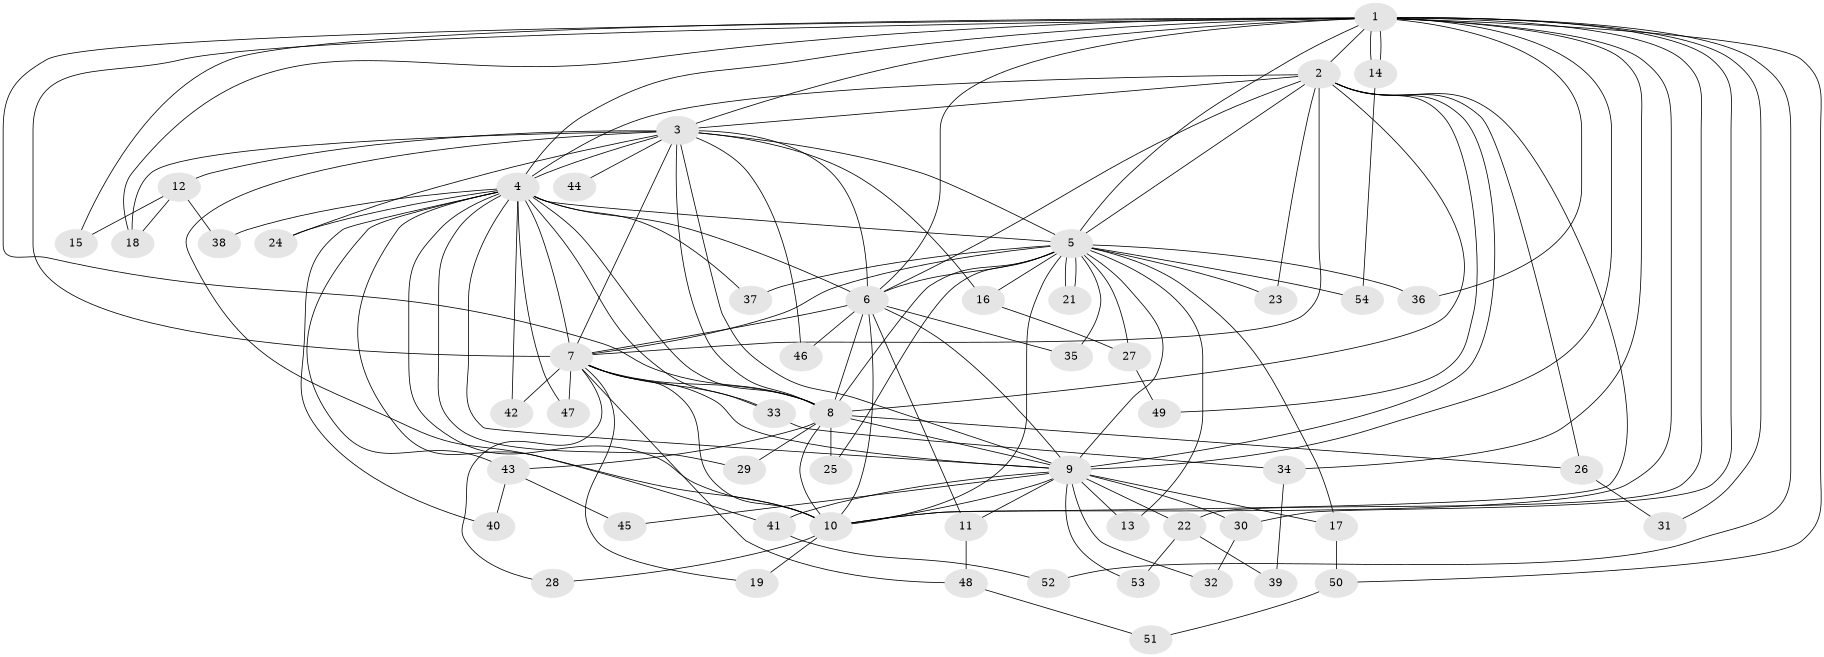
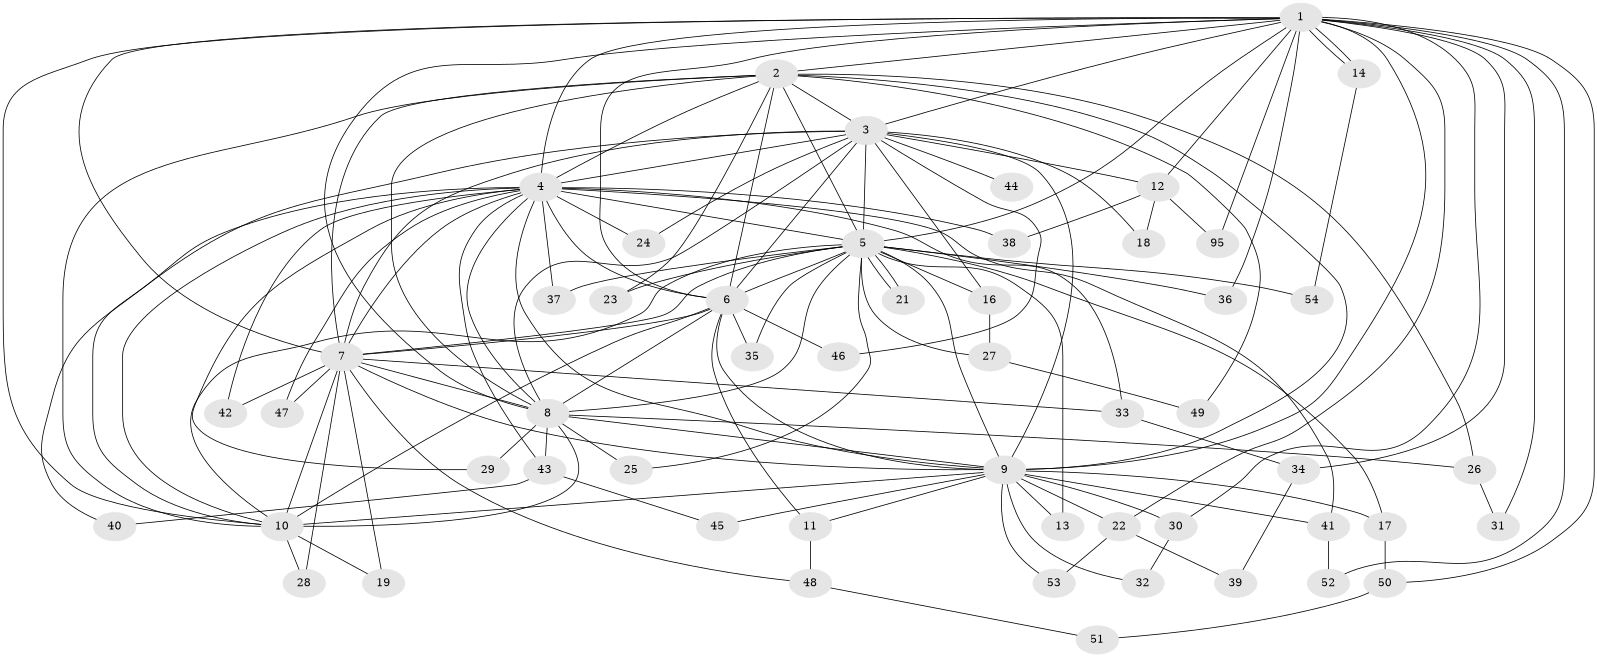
edge "1" -- "18": now "1" -- "12"
node "15": label "15" -> "95"
